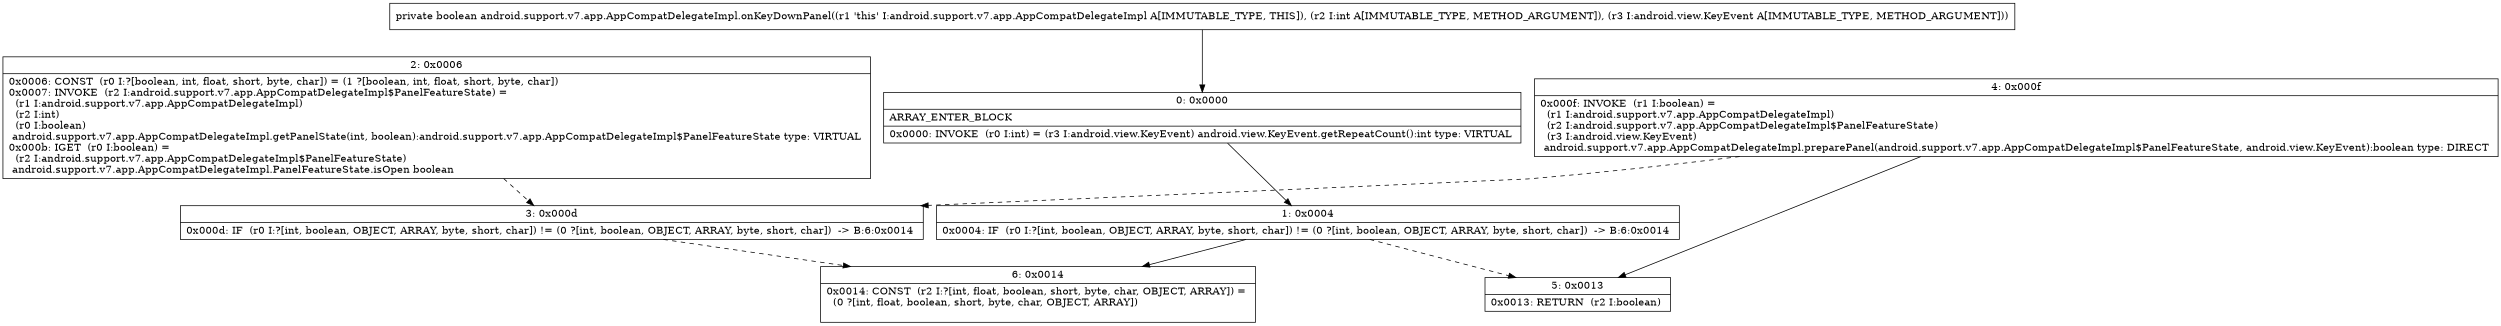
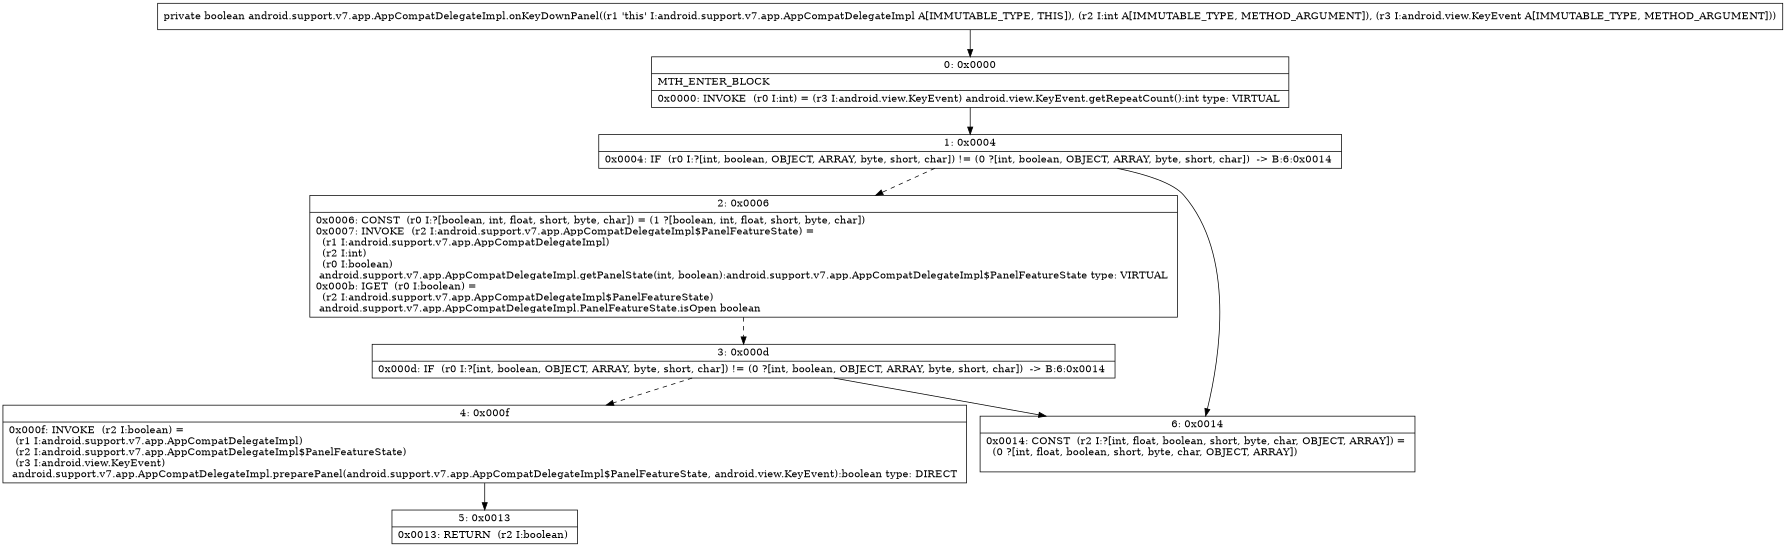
node "4: 0x000f": text "0x000f: INVOKE  (r1 I:boolean) =" -> "0x000f: INVOKE  (r2 I:boolean) ="
node "0: 0x0000": text "ARRAY_ENTER_BLOCK" -> "MTH_ENTER_BLOCK"
edge "4: 0x000f" -> "3: 0x000d": reversed
edge "3: 0x000d" -> "6: 0x0014": style dashed -> solid
edge "1: 0x0004" -> "5: 0x0013": now "1: 0x0004" -> "2: 0x0006"
